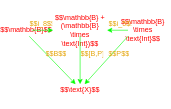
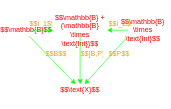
node "$$i_8$$": label "$$i_8$$" -> "$$i_1$$"
node "$$i_5$$": label "$$i_5$$" -> "$$i_2$$"
